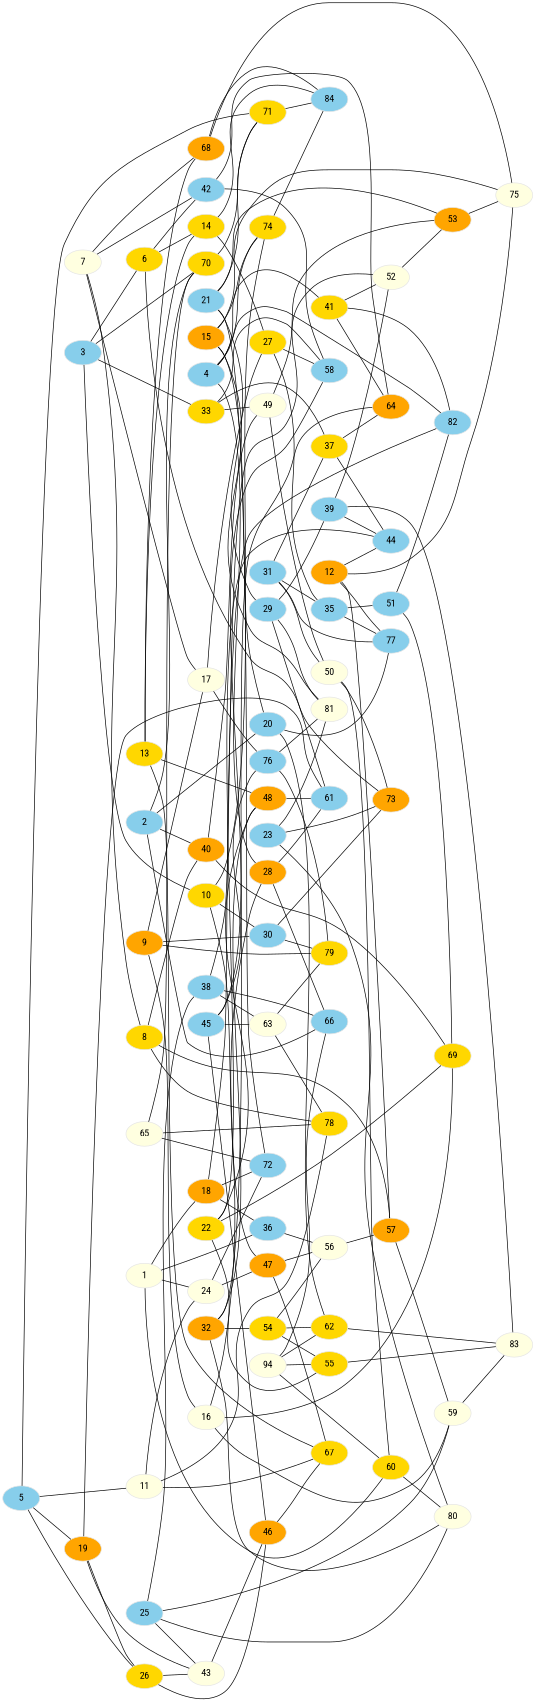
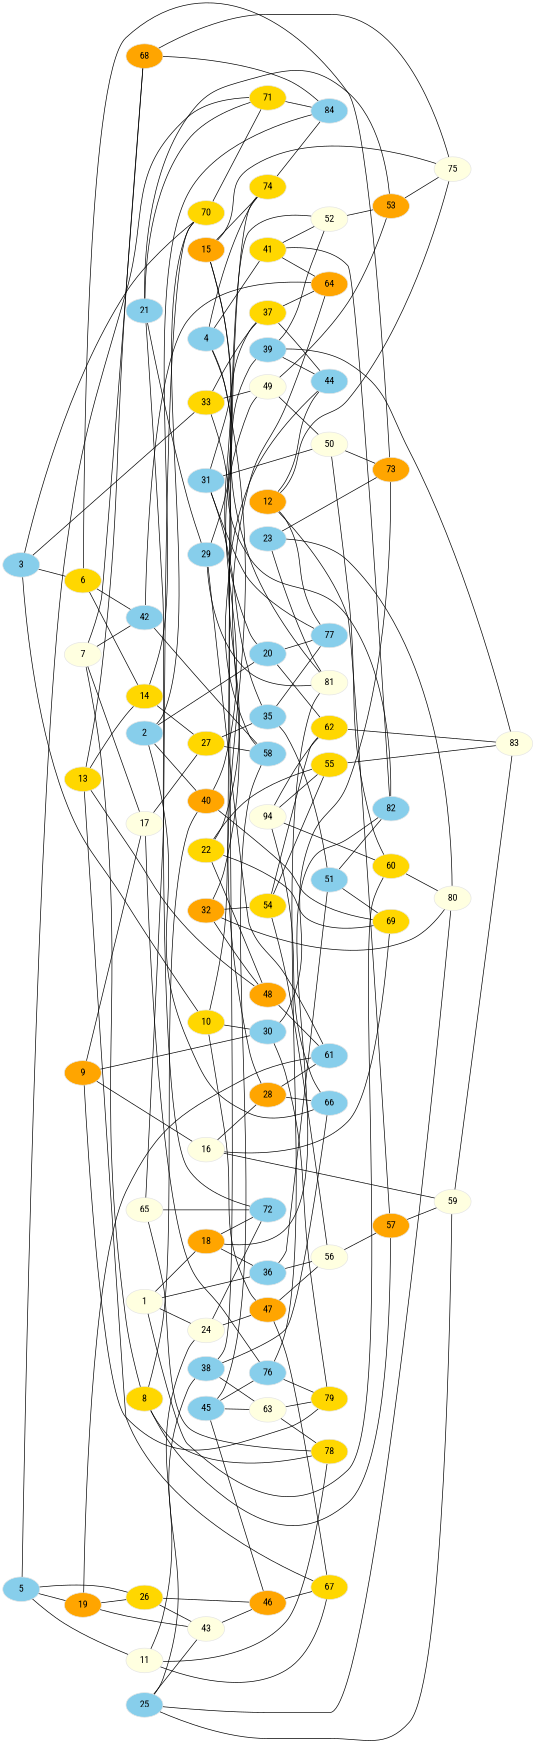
edge "51" -- "36": added
